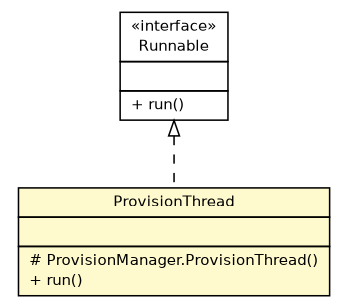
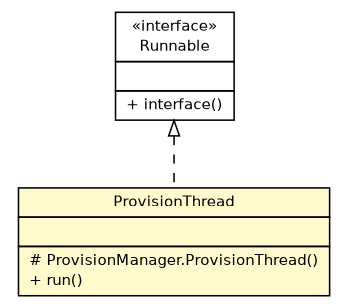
node "Runnable": text "+ run()" -> "+ interface()"
